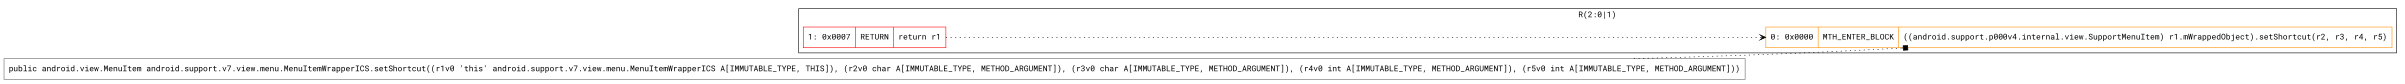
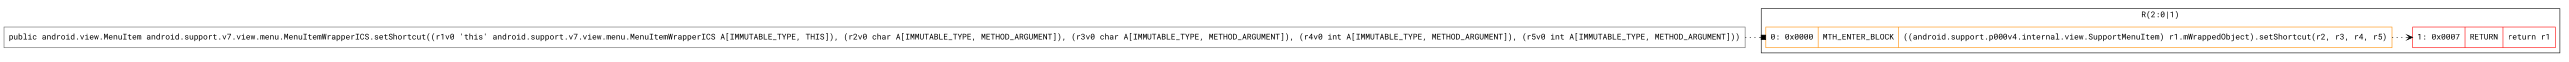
edge "1: 0x0007" -> "0: 0x0000": reversed
